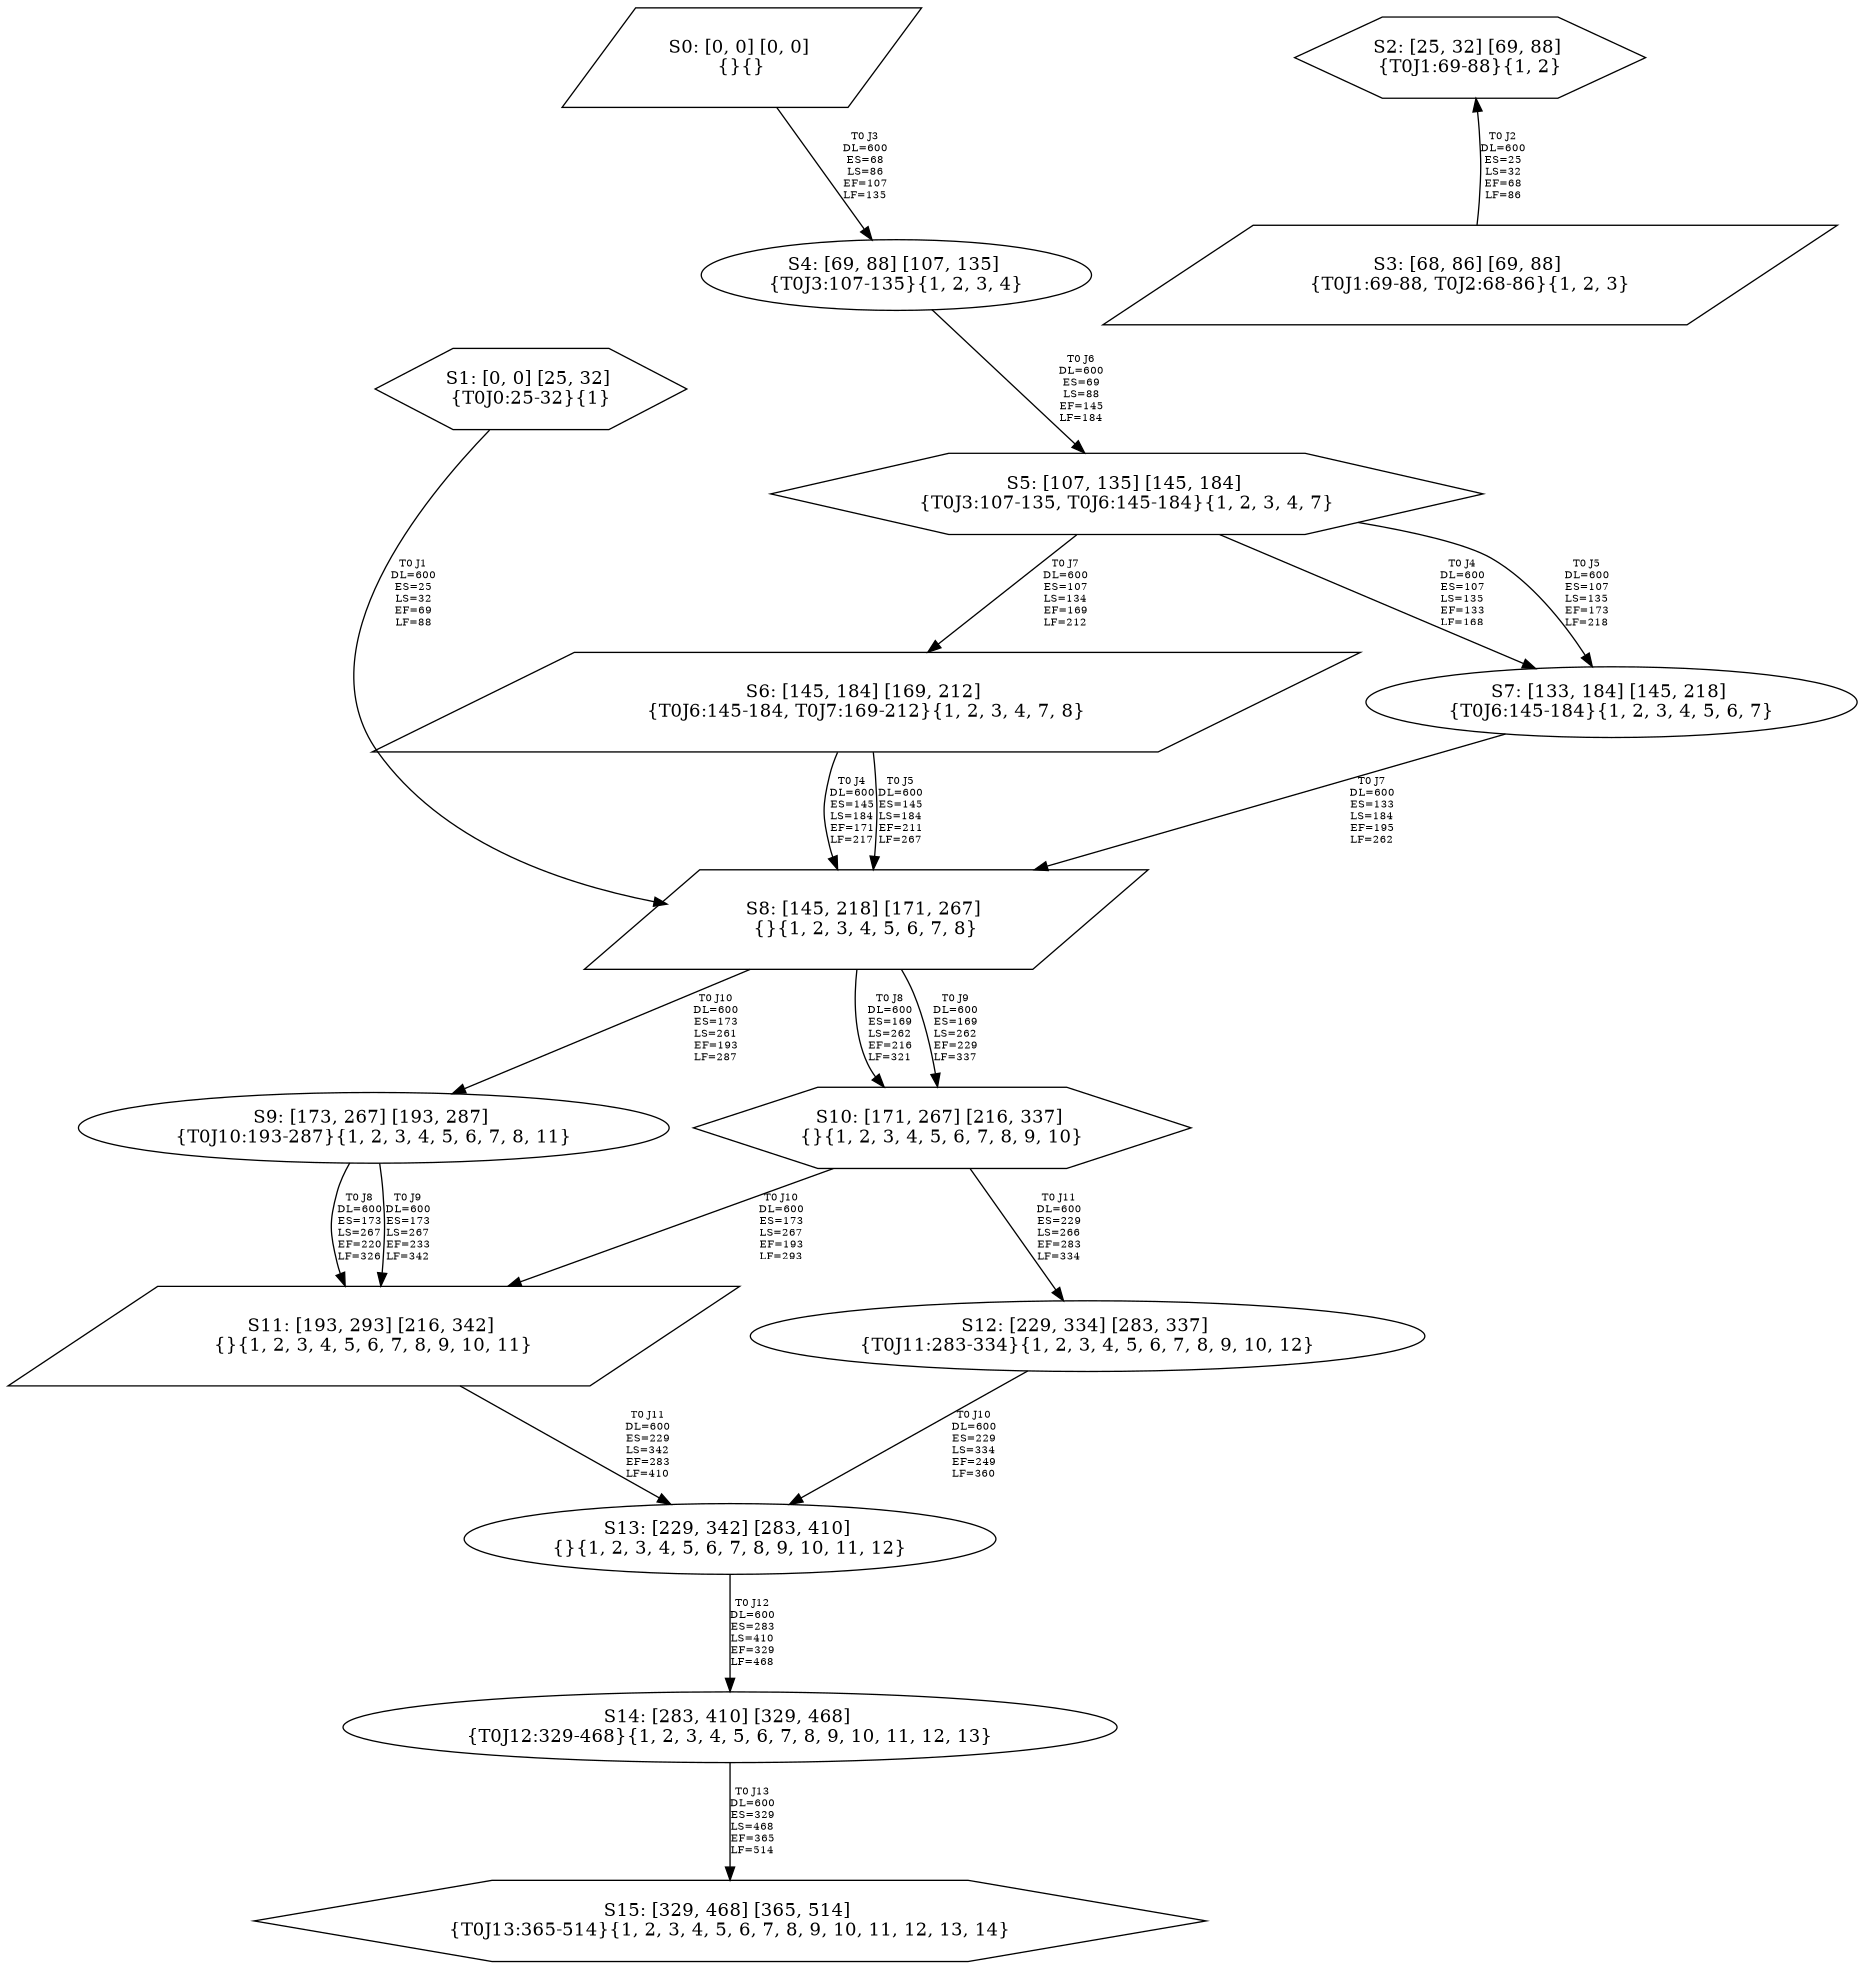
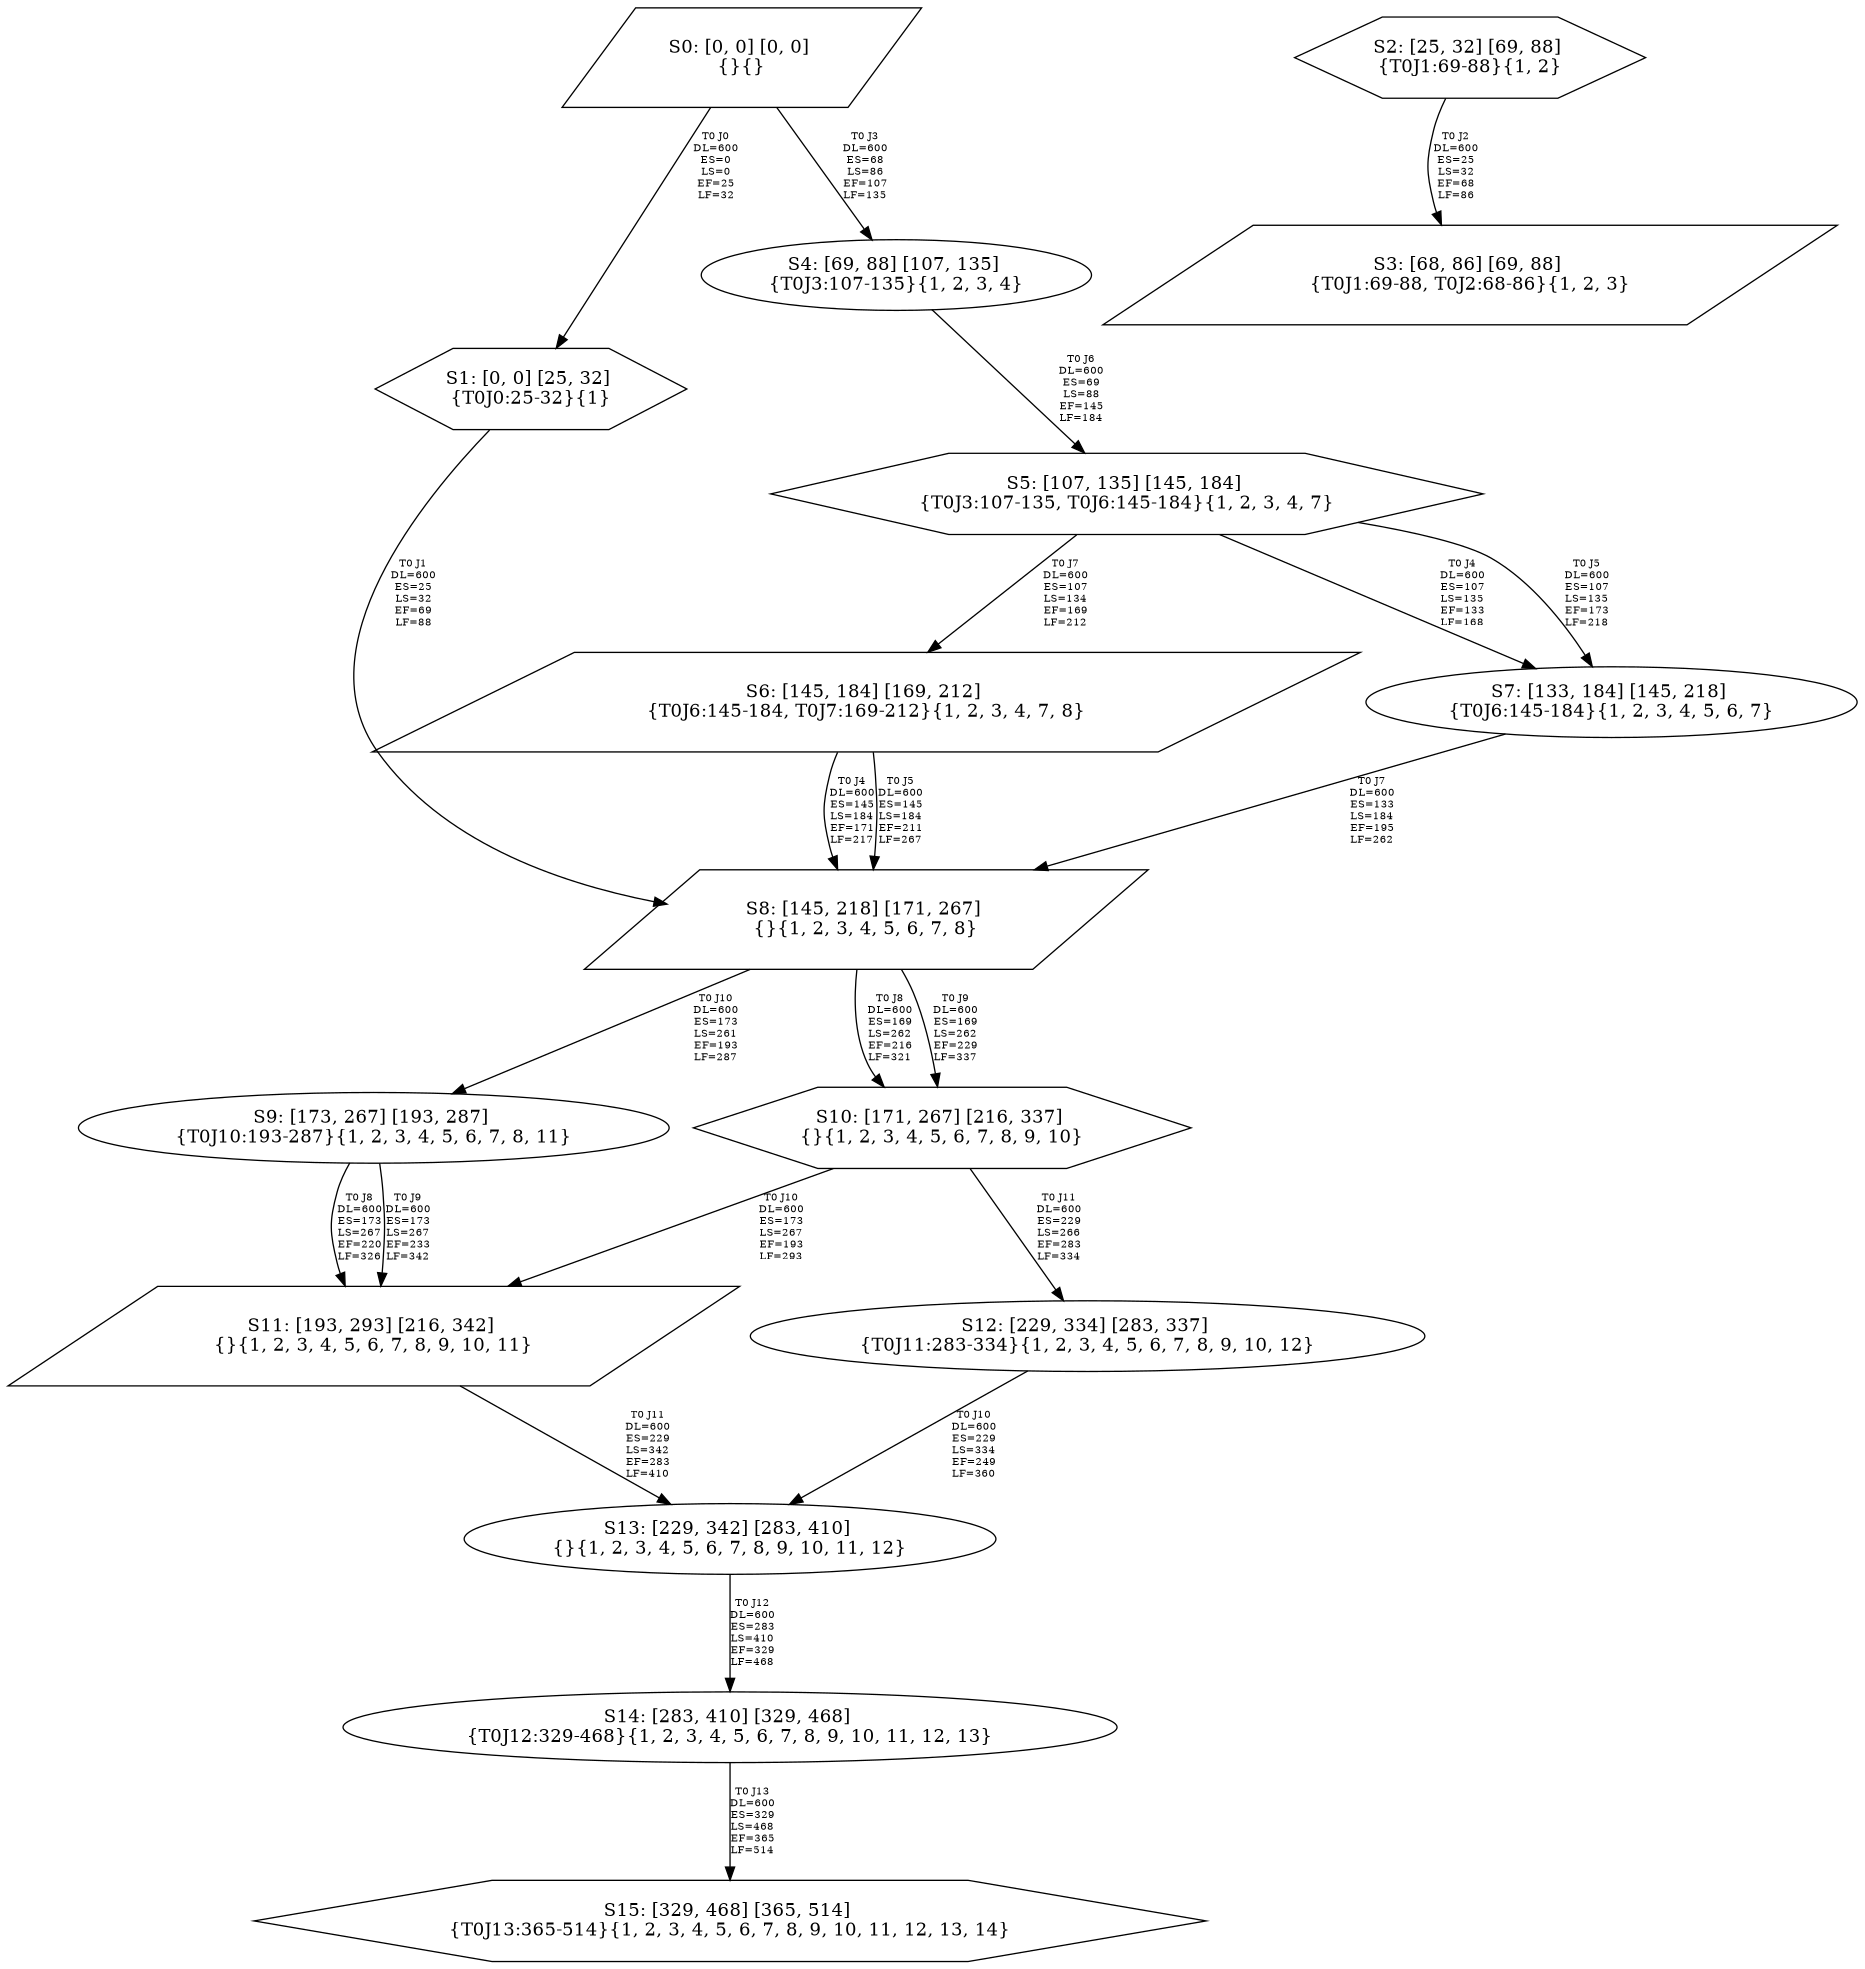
edge "S3: [68, 86] [69, 88] {T0J1:69-88, T0J2:68-86}{1, 2, 3}" -> "S2: [25, 32] [69, 88] {T0J1:69-88}{1, 2}": reversed
edge "S0: [0, 0] [0, 0] {}{}" -> "S1: [0, 0] [25, 32] {T0J0:25-32}{1}": added, label "T0 J0 DL=600 ES=0 LS=0 EF=25 LF=32"
